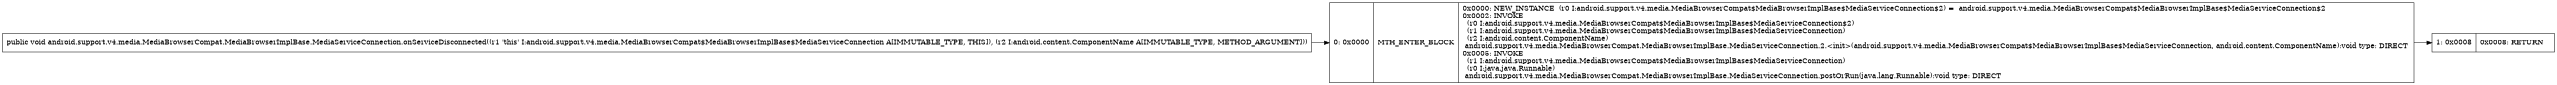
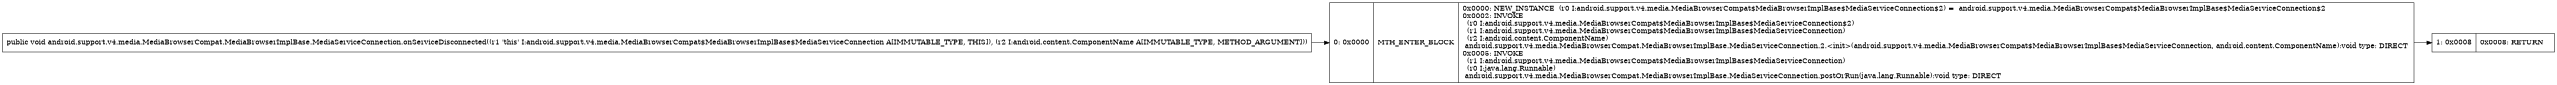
node "0: 0x0000": text "(r0 I:java.java.Runnable)" -> "(r0 I:java.lang.Runnable)"
